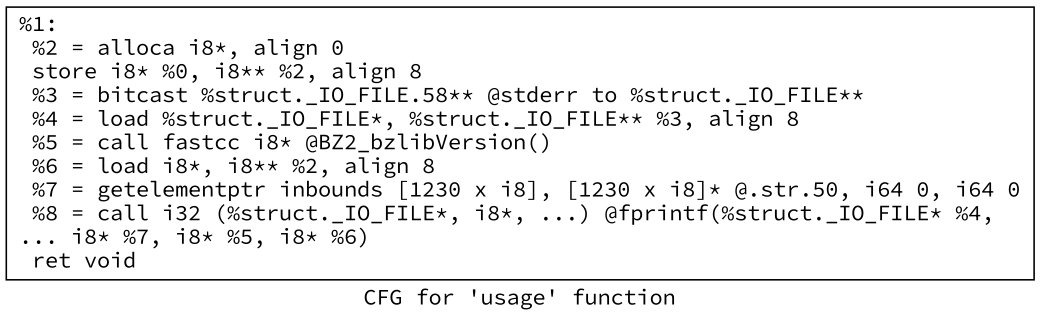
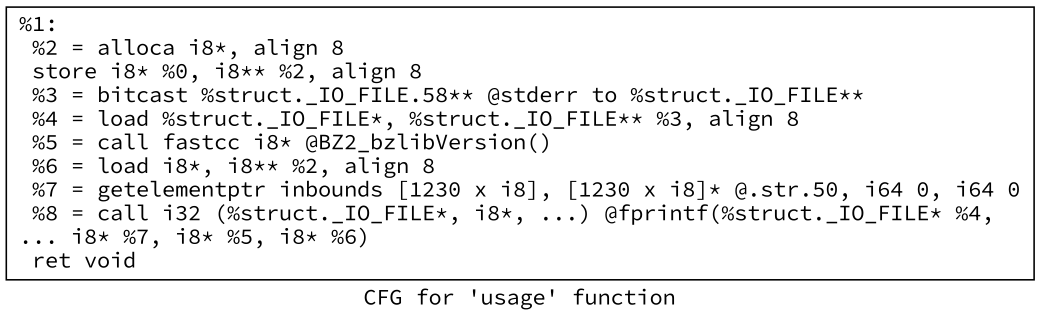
node "%1:": text "%2 = alloca i8*, align 0" -> "%2 = alloca i8*, align 8"
